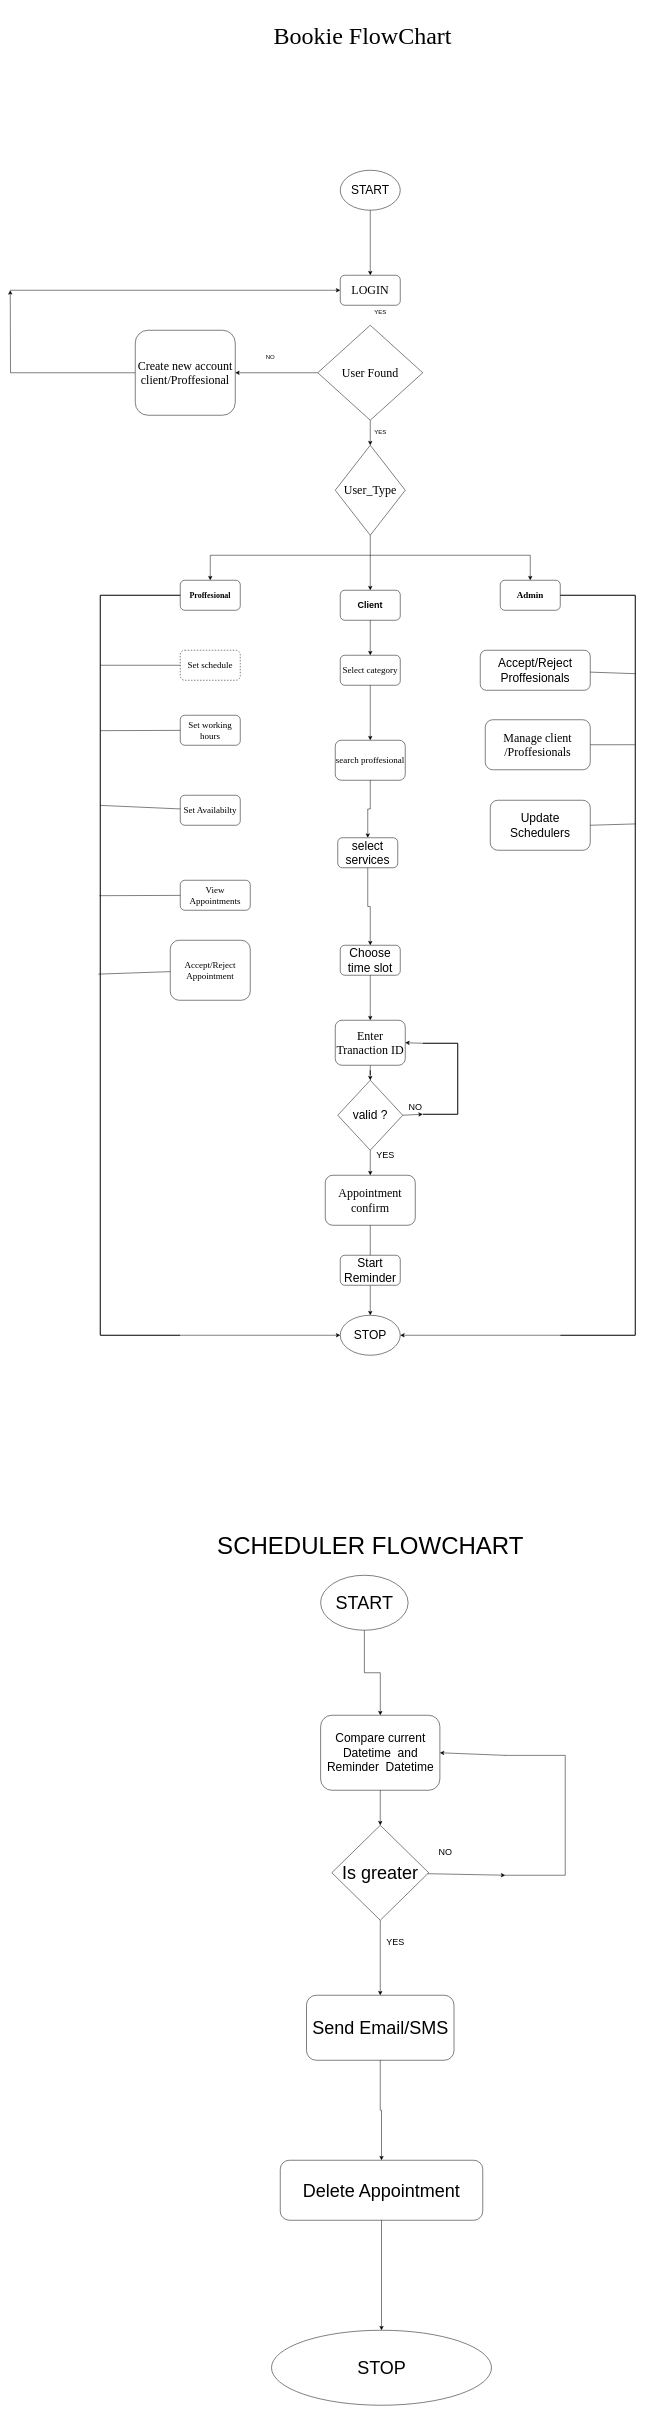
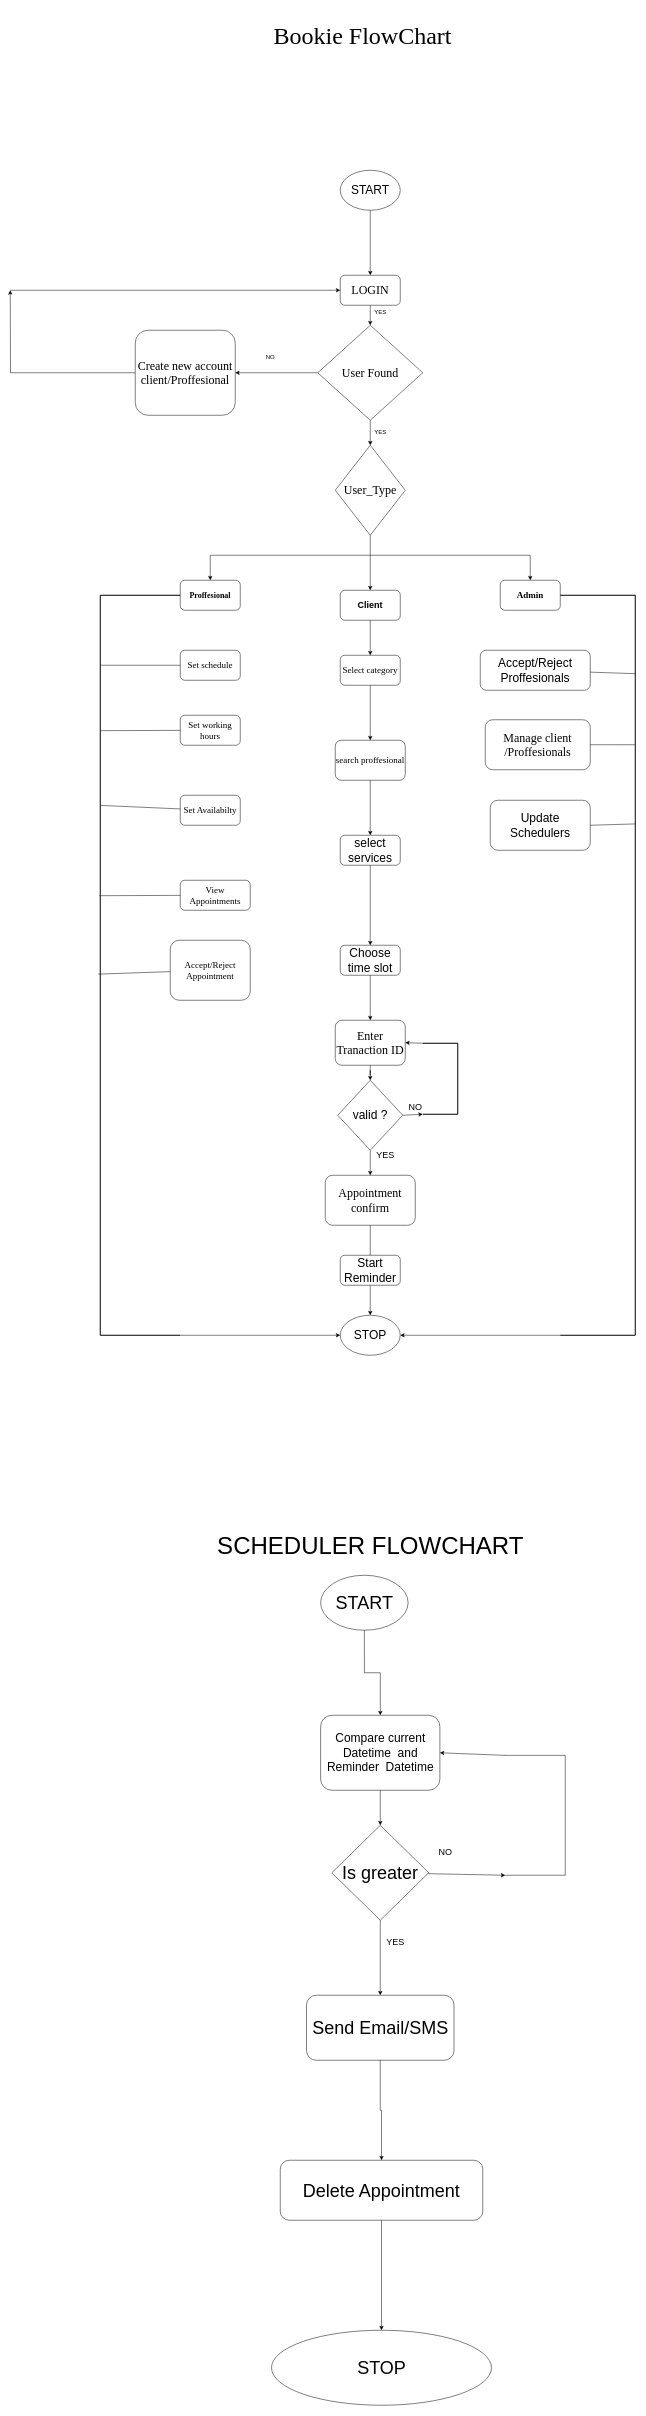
edge "LOGIN" -> "User Found": added
node "Set schedule": style dashed -> solid
node "select services": moved (368, 853) -> (370, 850)
